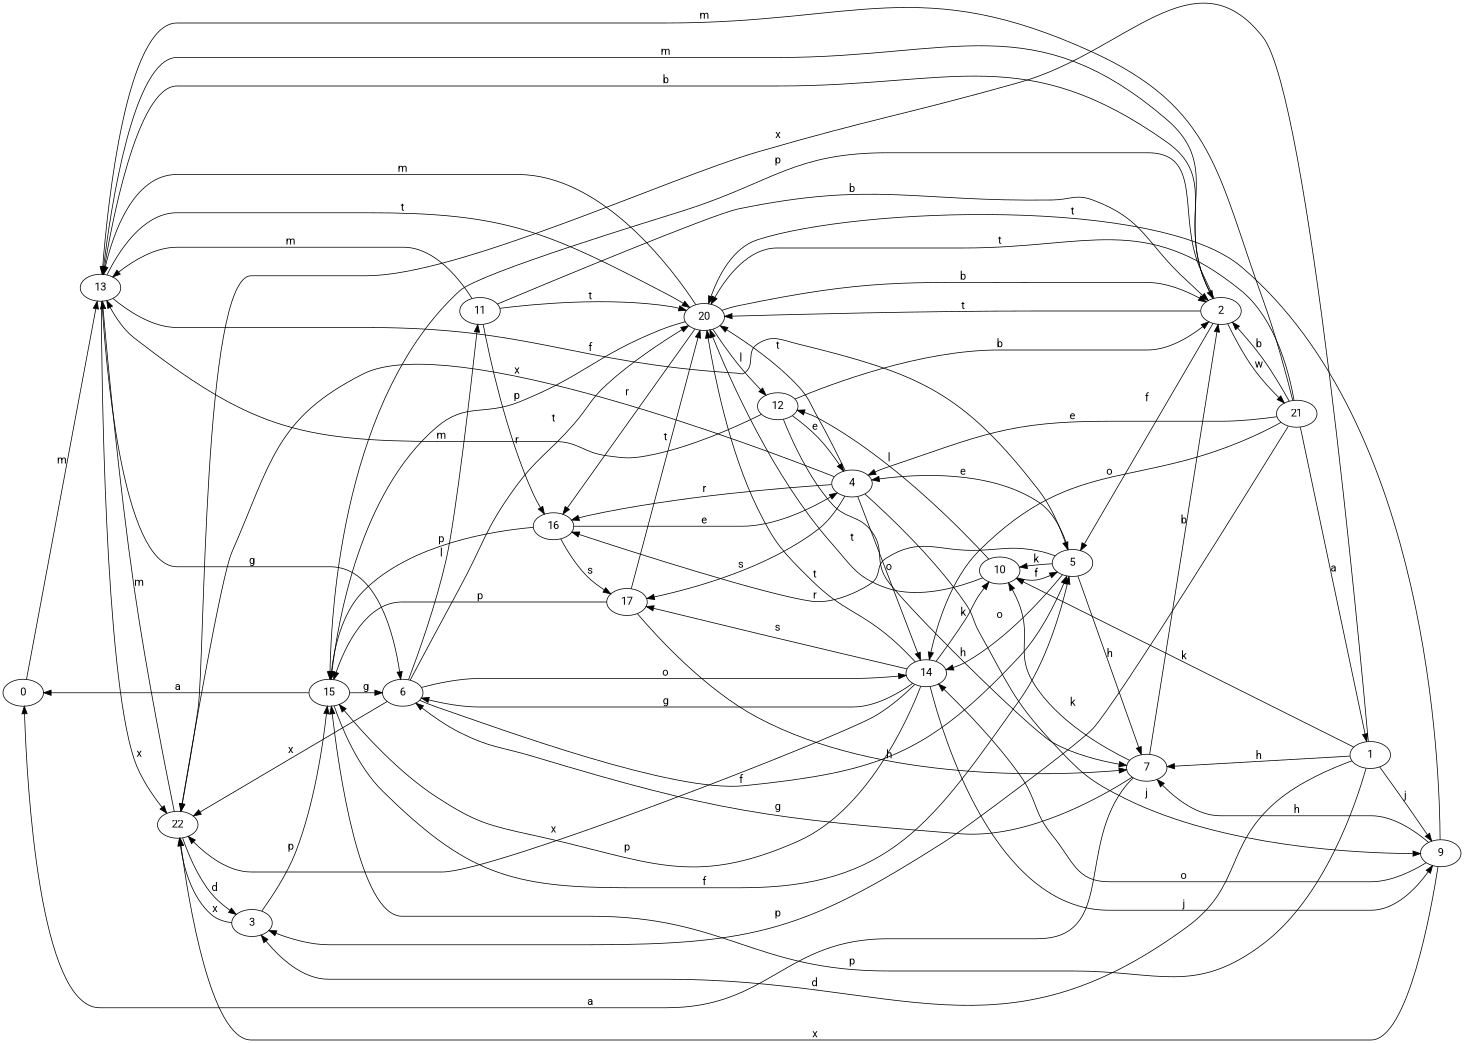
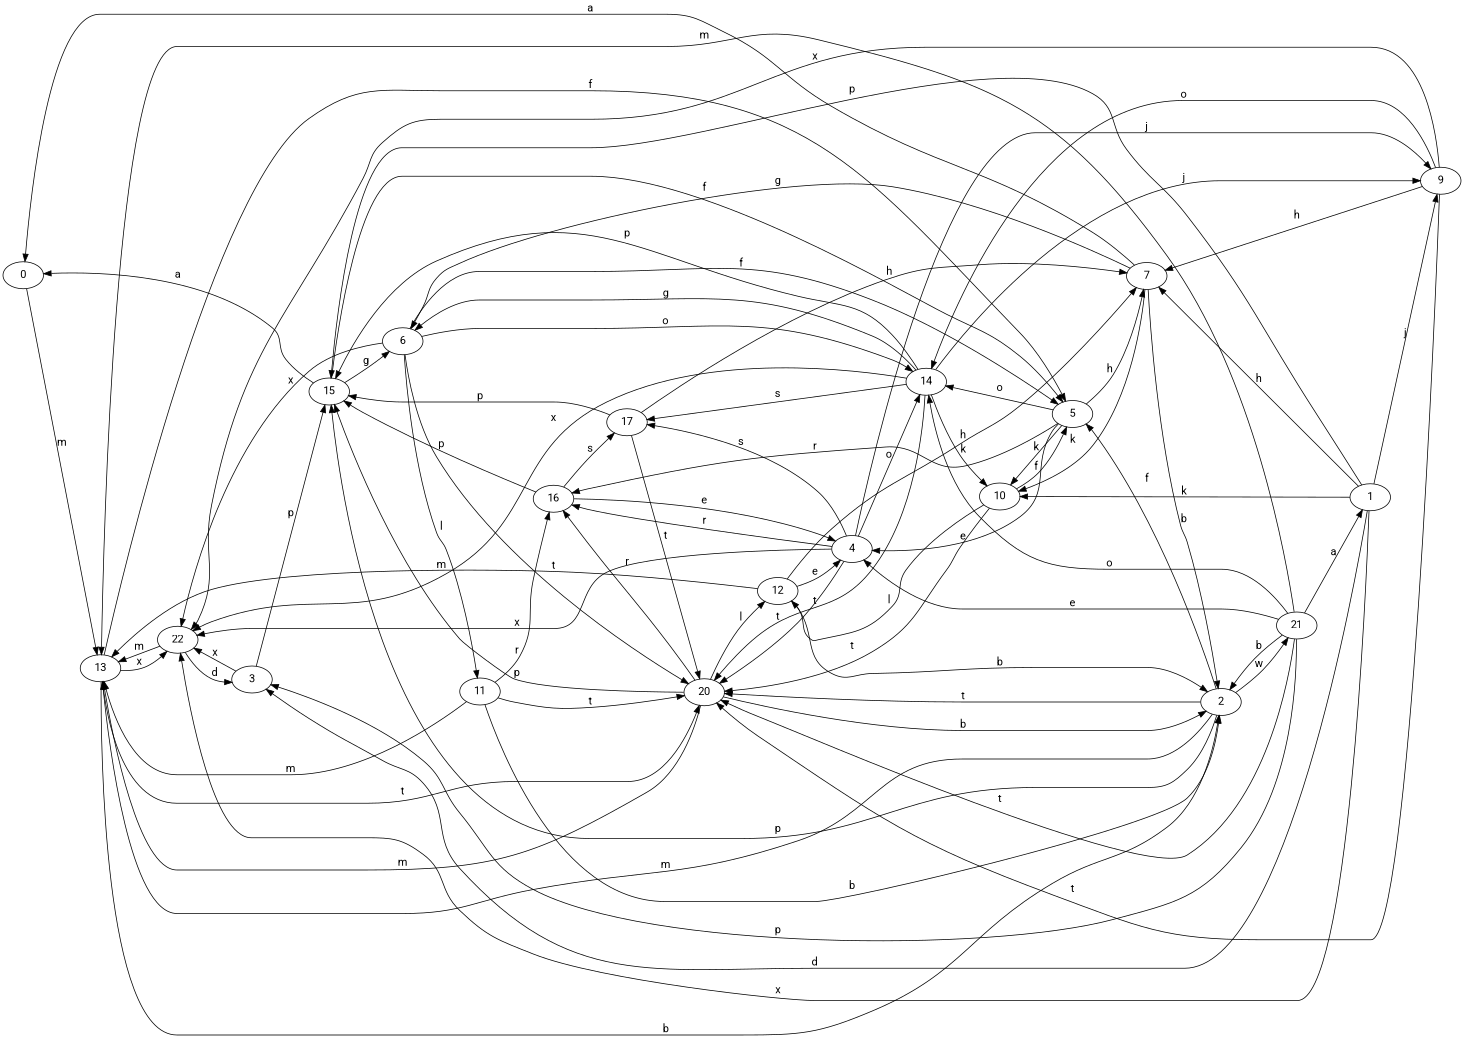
edge "13" -> "6": removed, label "g"
